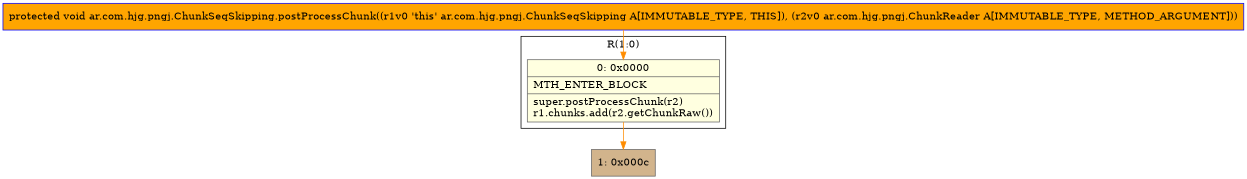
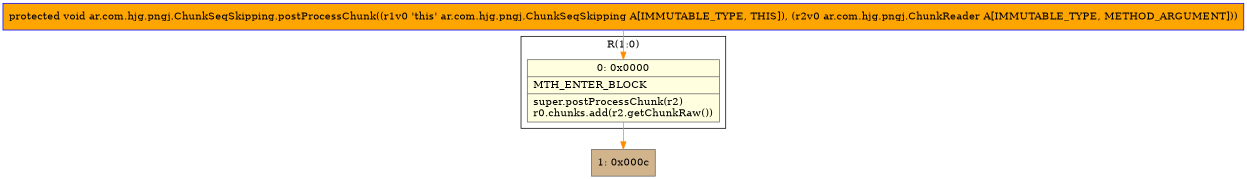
node "0: 0x0000": text "r1.chunks.add(r2.getChunkRaw())" -> "r0.chunks.add(r2.getChunkRaw())"
